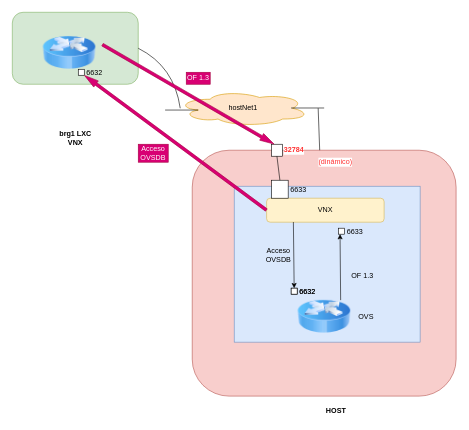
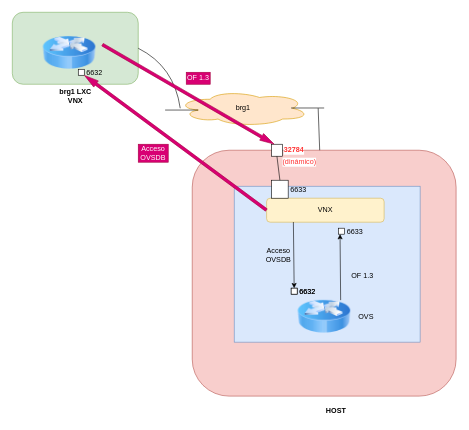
node "hostNet1": label "hostNet1" -> "brg1"
node "brg1 LXC VNX": moved (75, 138) -> (75, 96)
node "(dinámico)": moved (336, 162) -> (300, 162)
